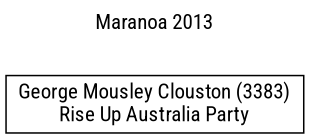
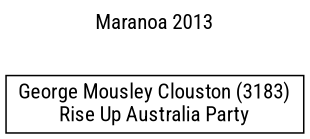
node "George Mousley Clouston (3383) Rise Up Australia Party": label "George Mousley Clouston (3383) Rise Up Australia Party" -> "George Mousley Clouston (3183) Rise Up Australia Party"
